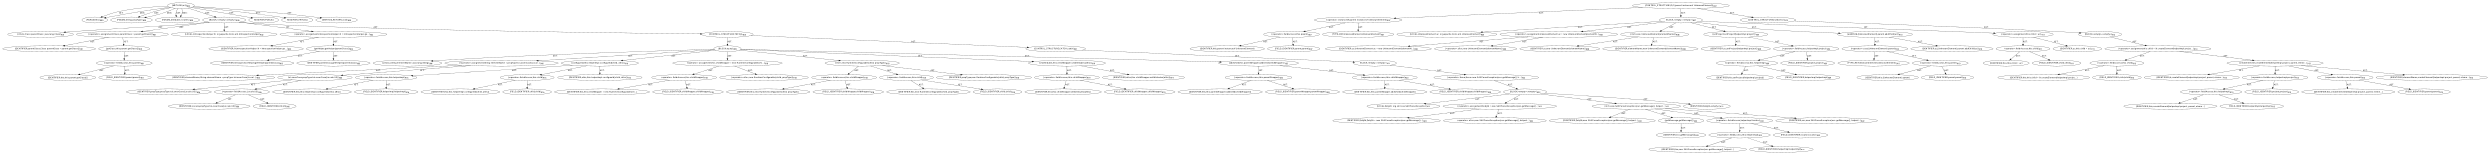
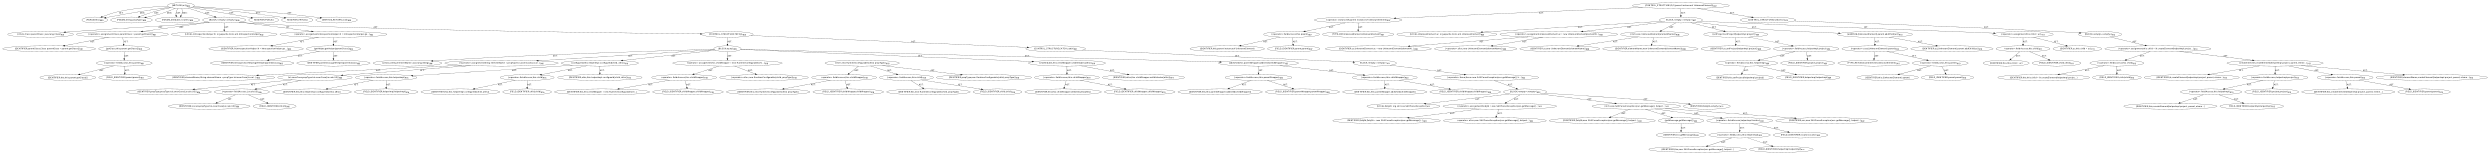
edge "(BLOCK,try,try)" -> "(<init>,new RuntimeConfigurable(child, propType))": removed, label "AST:"
